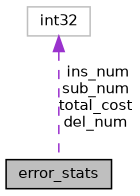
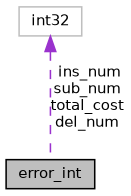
node "error_stats": label "error_stats" -> "error_int"
